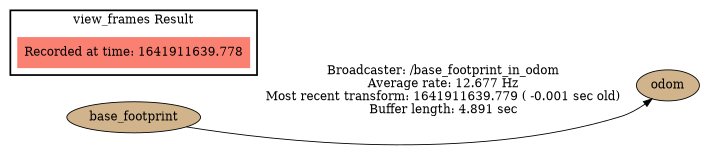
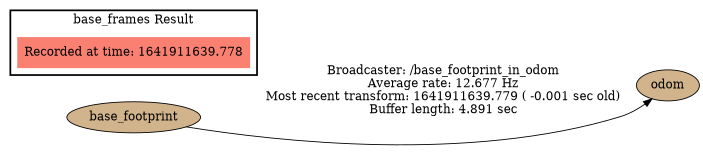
cluster "view_frames Result": label "view_frames Result" -> "base_frames Result"
